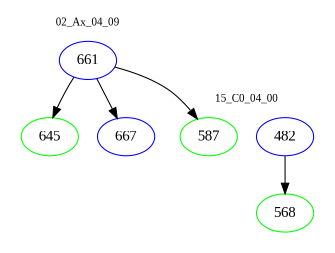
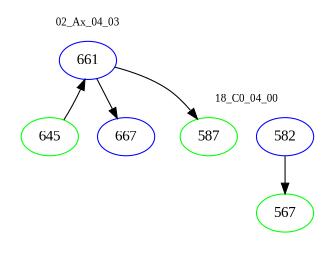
cluster "02_Ax_04_09": label "02_Ax_04_09" -> "02_Ax_04_03"
edge "661" -> "645": reversed
cluster "15_C0_04_00": label "15_C0_04_00" -> "18_C0_04_00"
node "482": label "482" -> "582"
node "568": label "568" -> "567"
